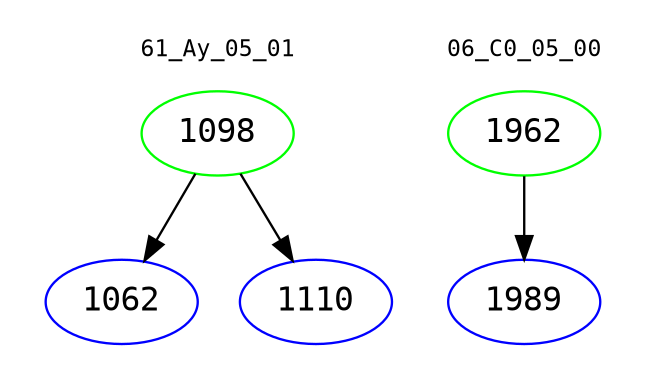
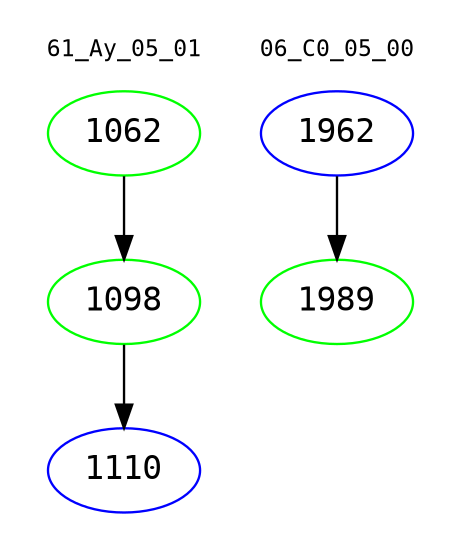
node "1962": color green -> blue
edge "1098" -> "1062": reversed
node "1062": color blue -> green
node "1989": color blue -> green
